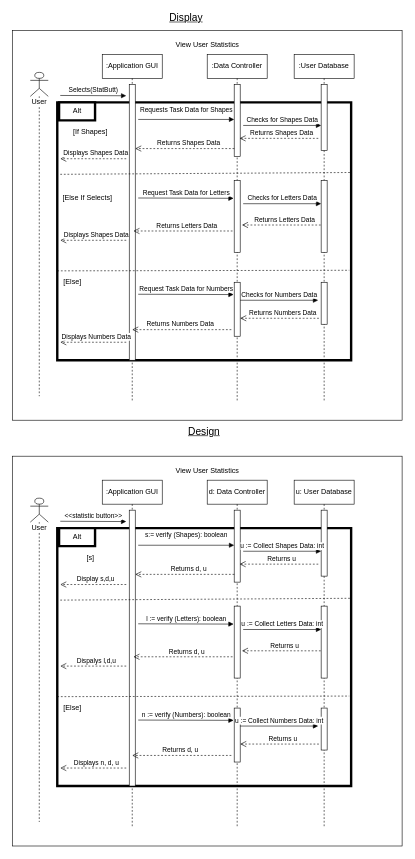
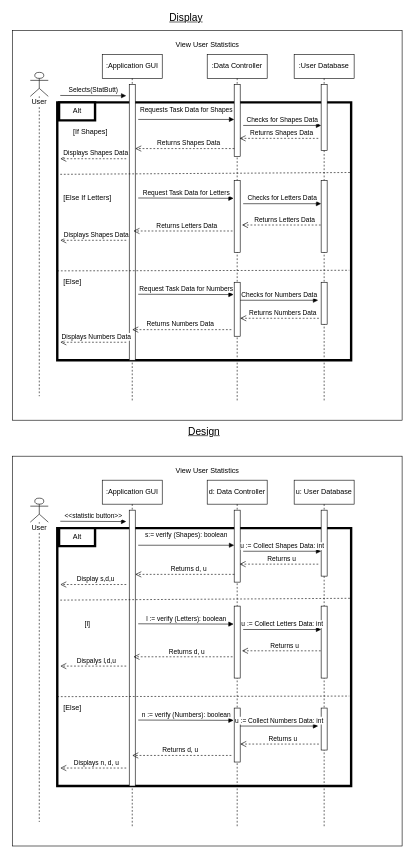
node "[Else If Selects]": label "[Else If Selects]" -> "[Else If Letters]"
node "[s]": removed
node "[l]": added
